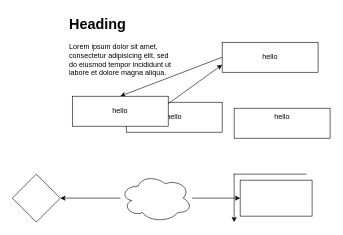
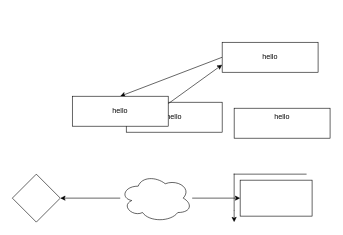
node "HeadingLorem ipsum dolor sit amet, consectetur adipisicing elit, sed do eiusmod tempor incididunt ut labore et dolore magna aliqua.": removed
